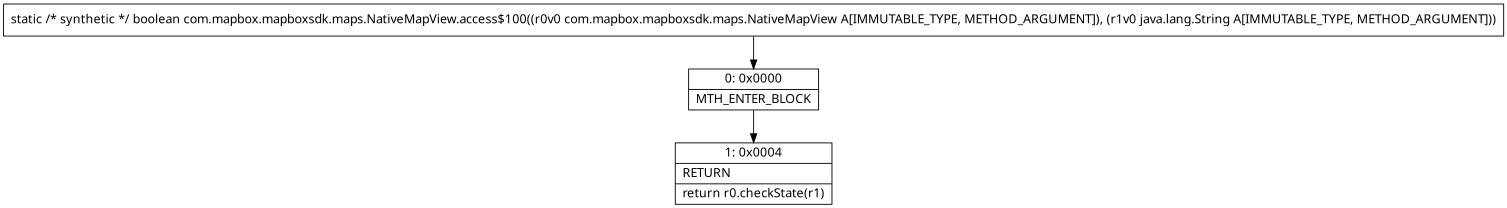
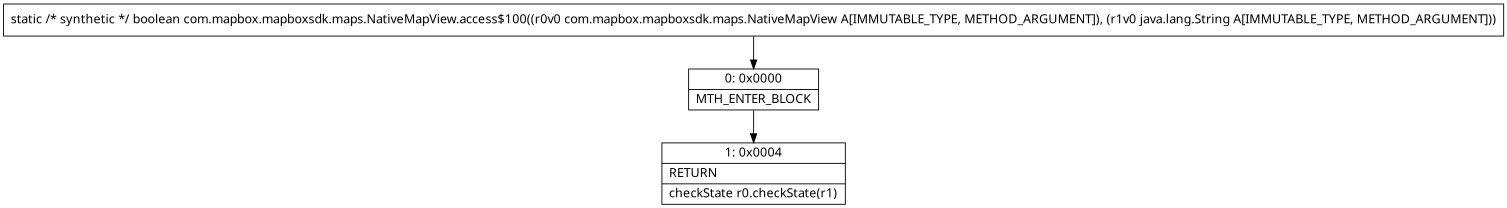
node "1: 0x0004": text "return r0.checkState(r1)" -> "checkState r0.checkState(r1)"
